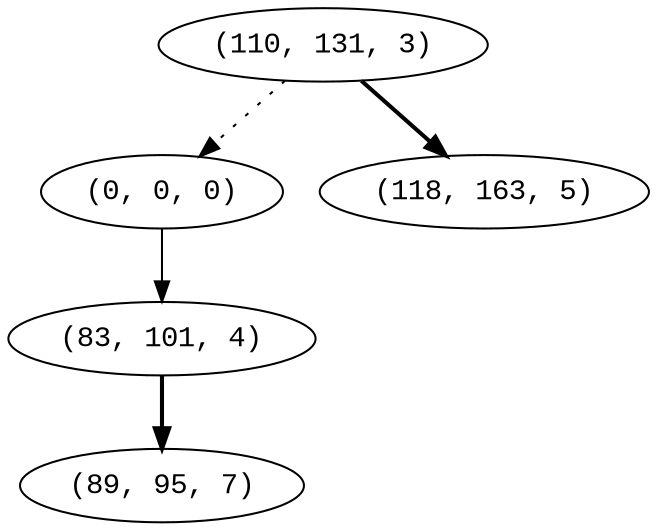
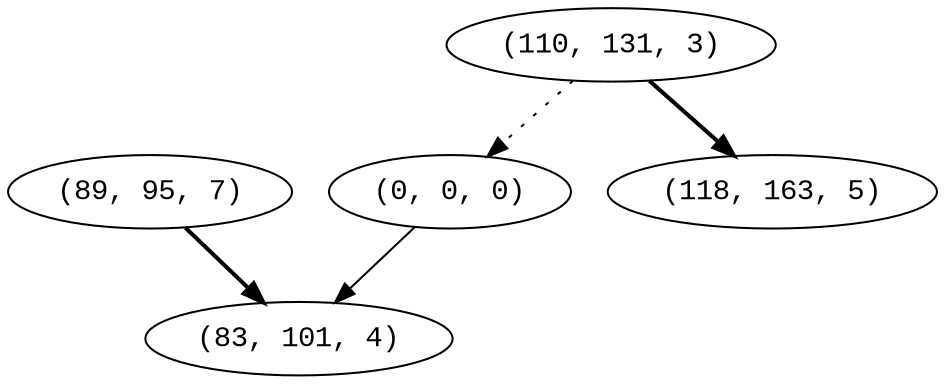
edge "(83, 101, 4)" -> "(89, 95, 7)": reversed
